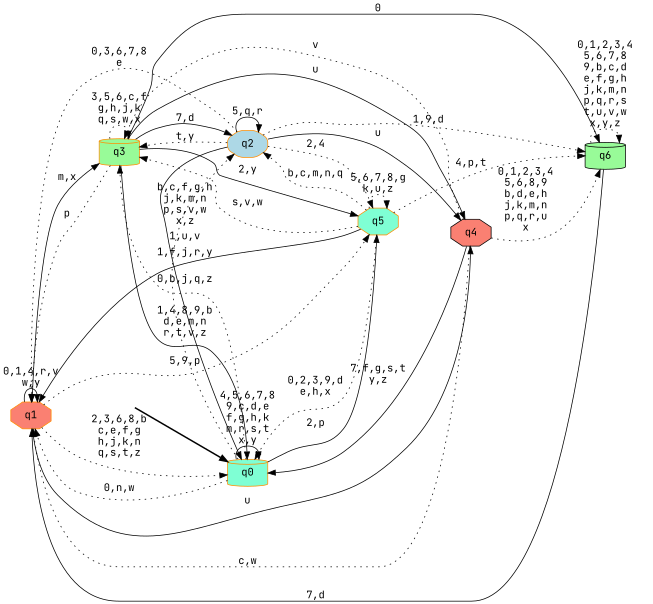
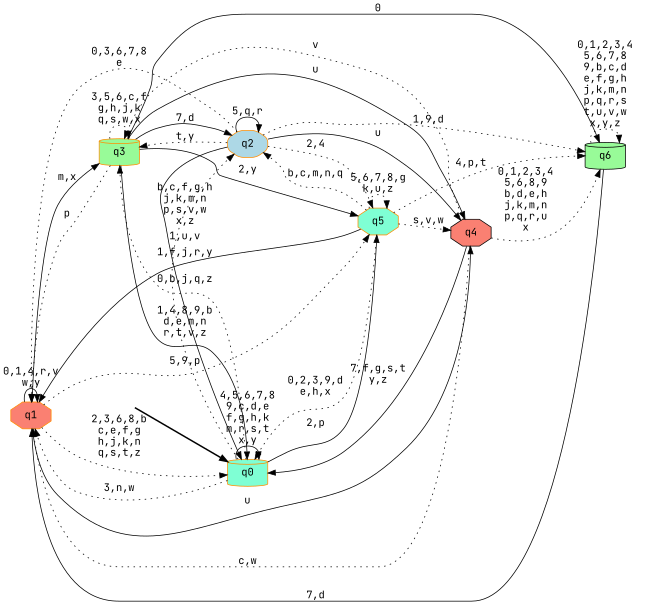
edge "q5" -> "q3": now "q5" -> "q4"
edge "q0" -> "q1": label "0,n,w" -> "3,n,w"
